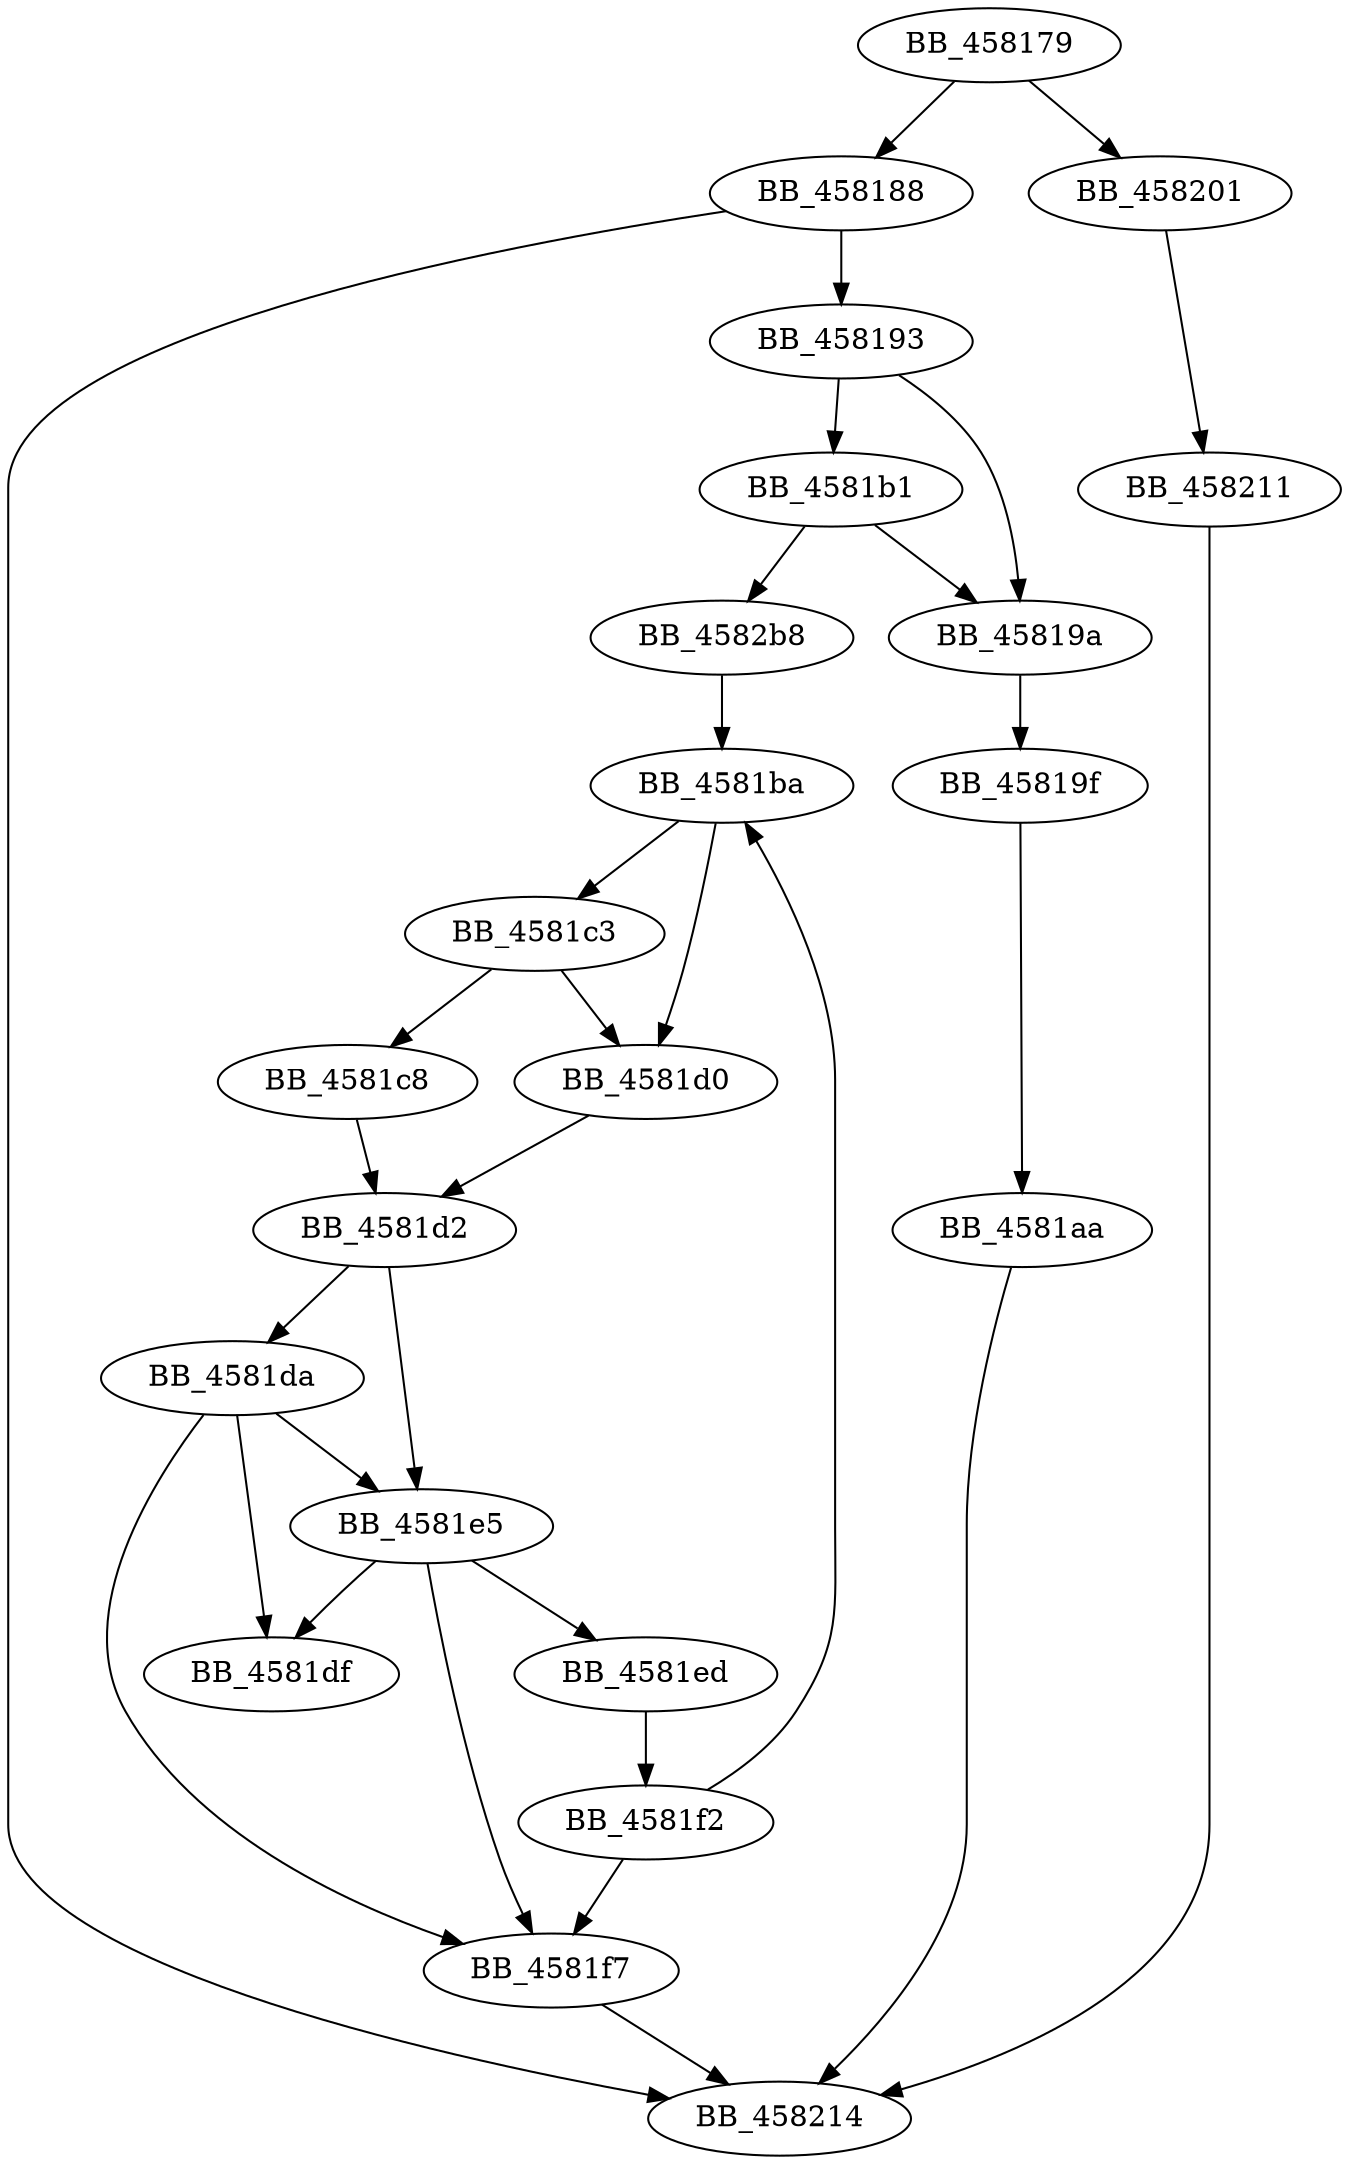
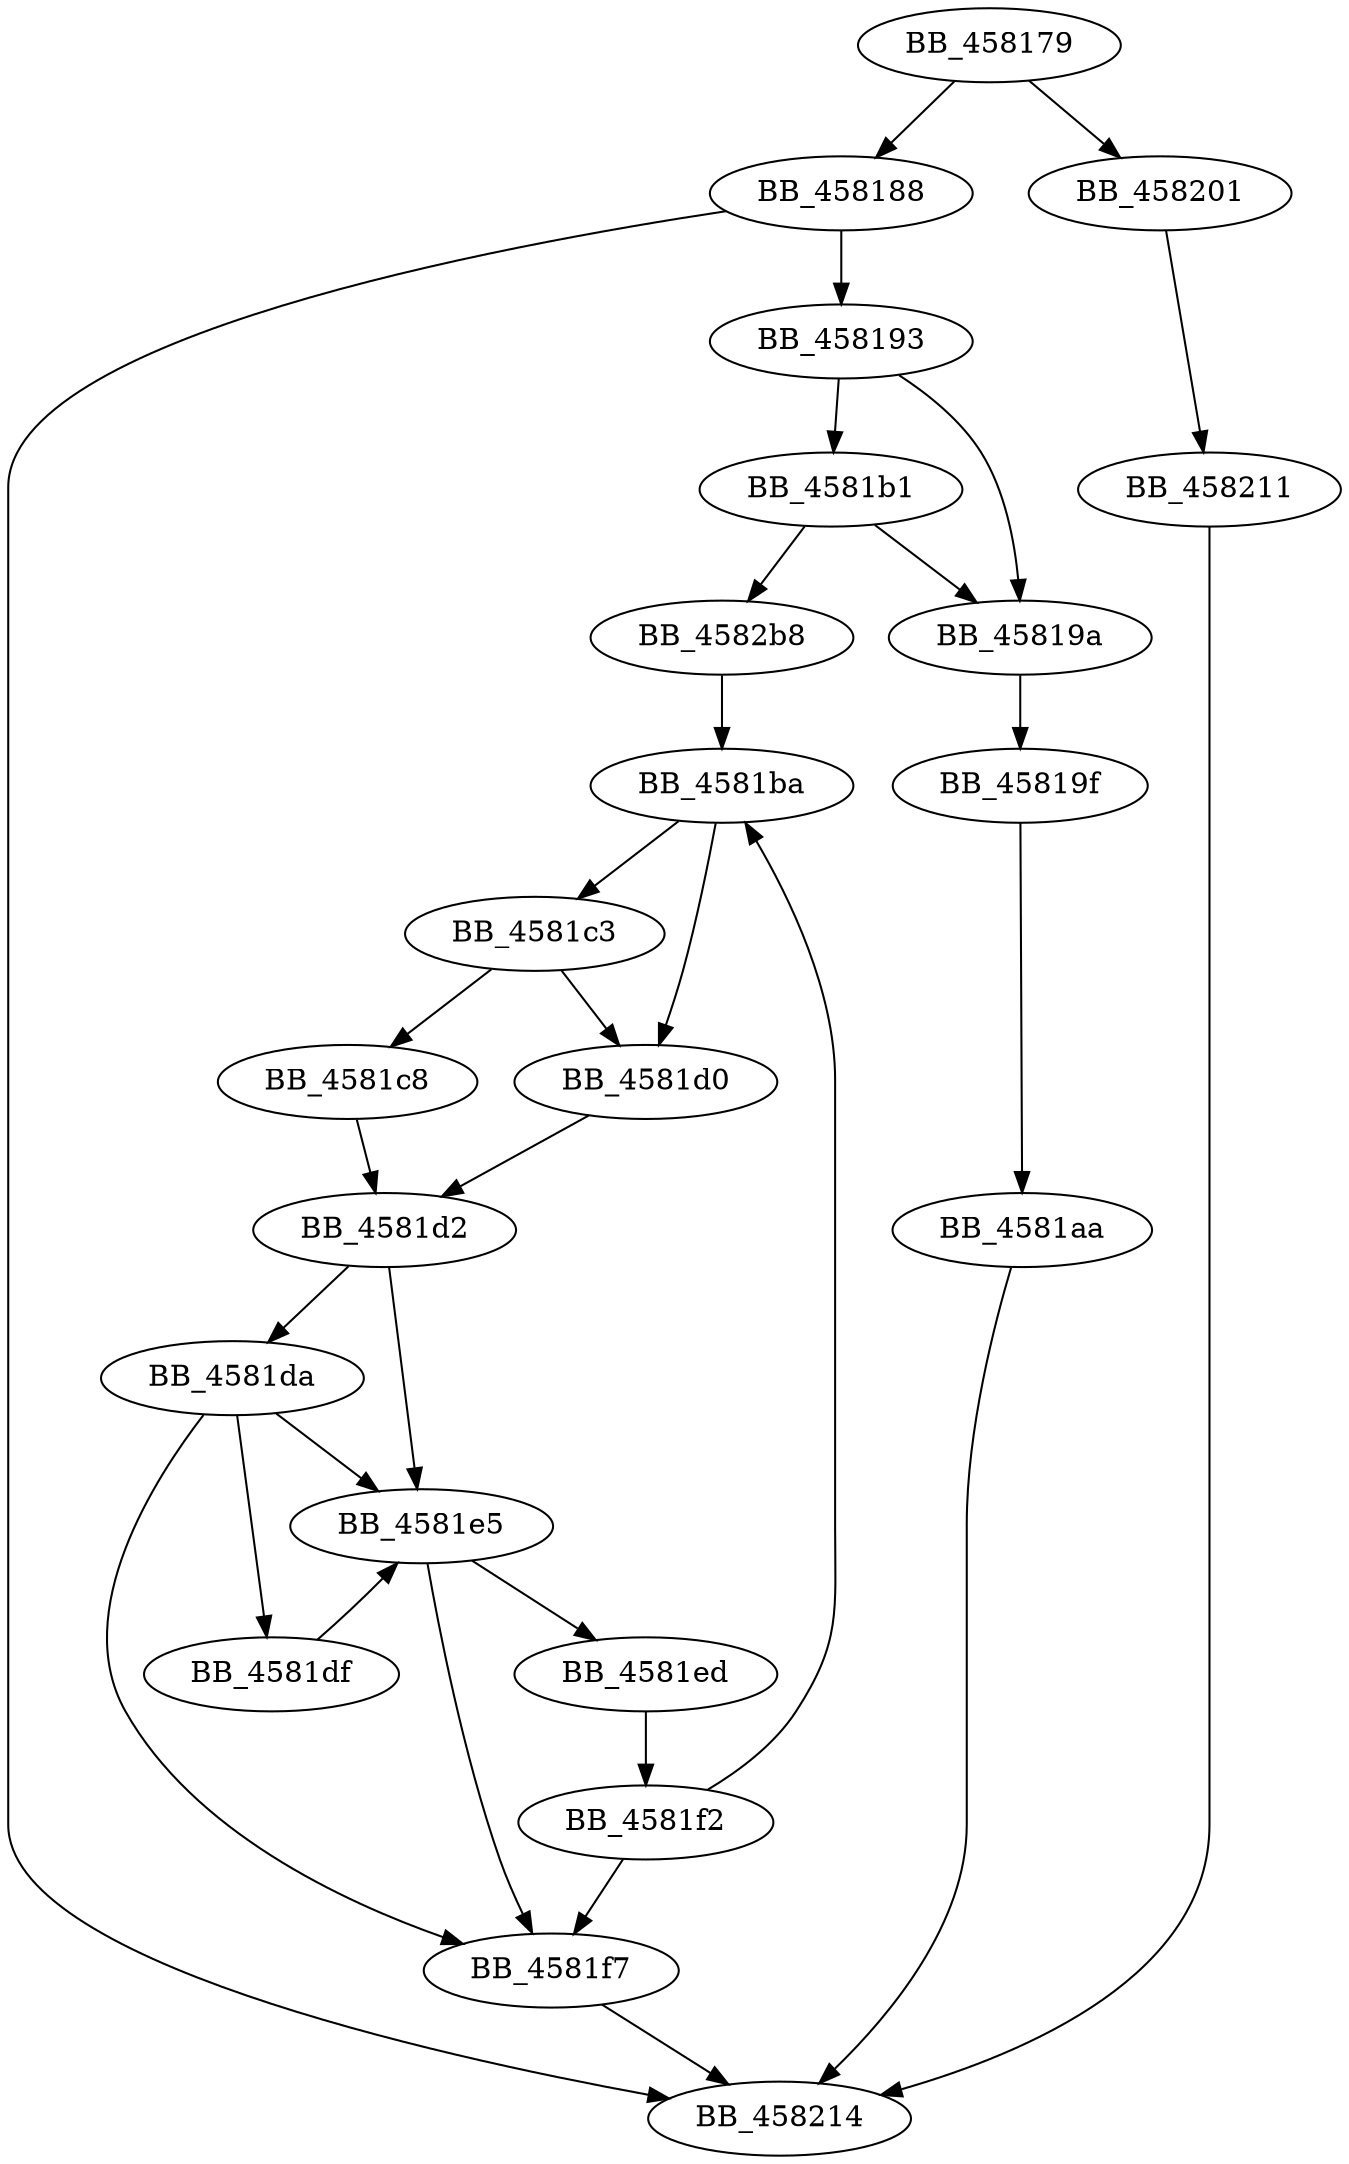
edge "BB_4581e5" -> "BB_4581df": reversed
